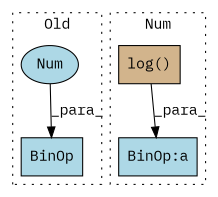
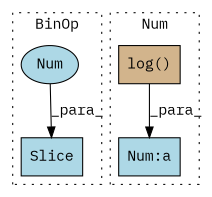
cluster "Old": label "Old" -> "BinOp"
node "BinOp": label "BinOp" -> "Slice"
node "BinOp:a": label "BinOp:a" -> "Num:a"
